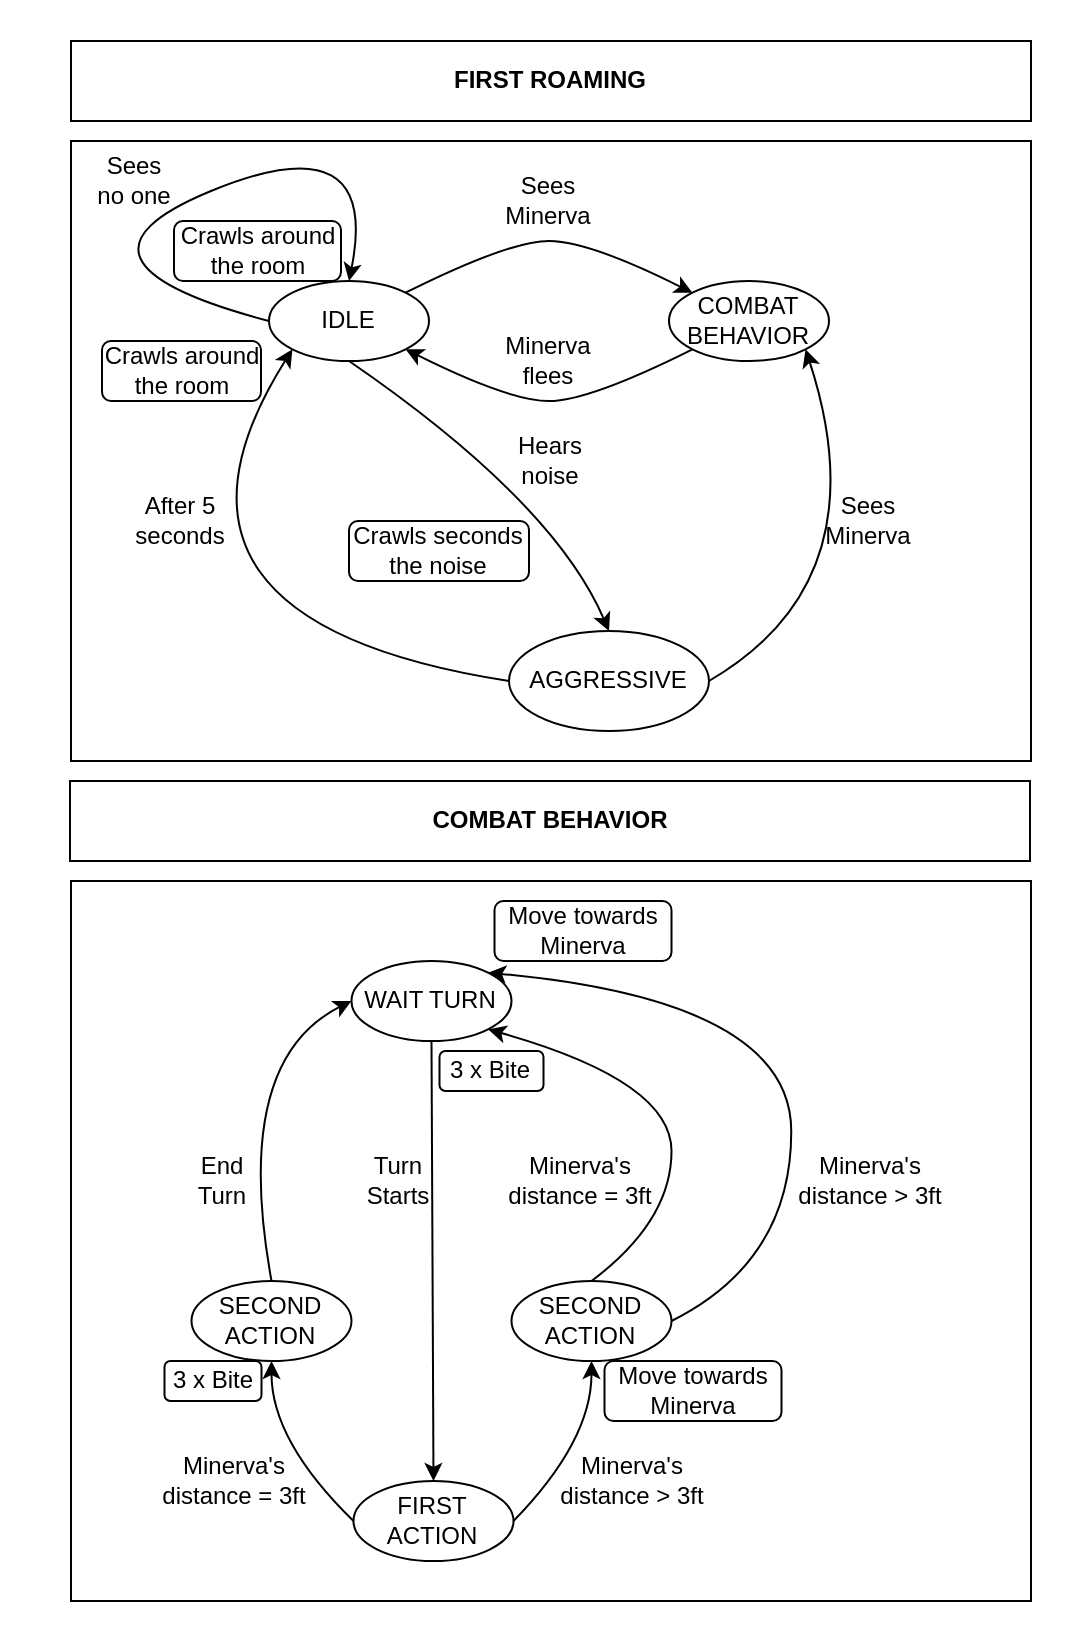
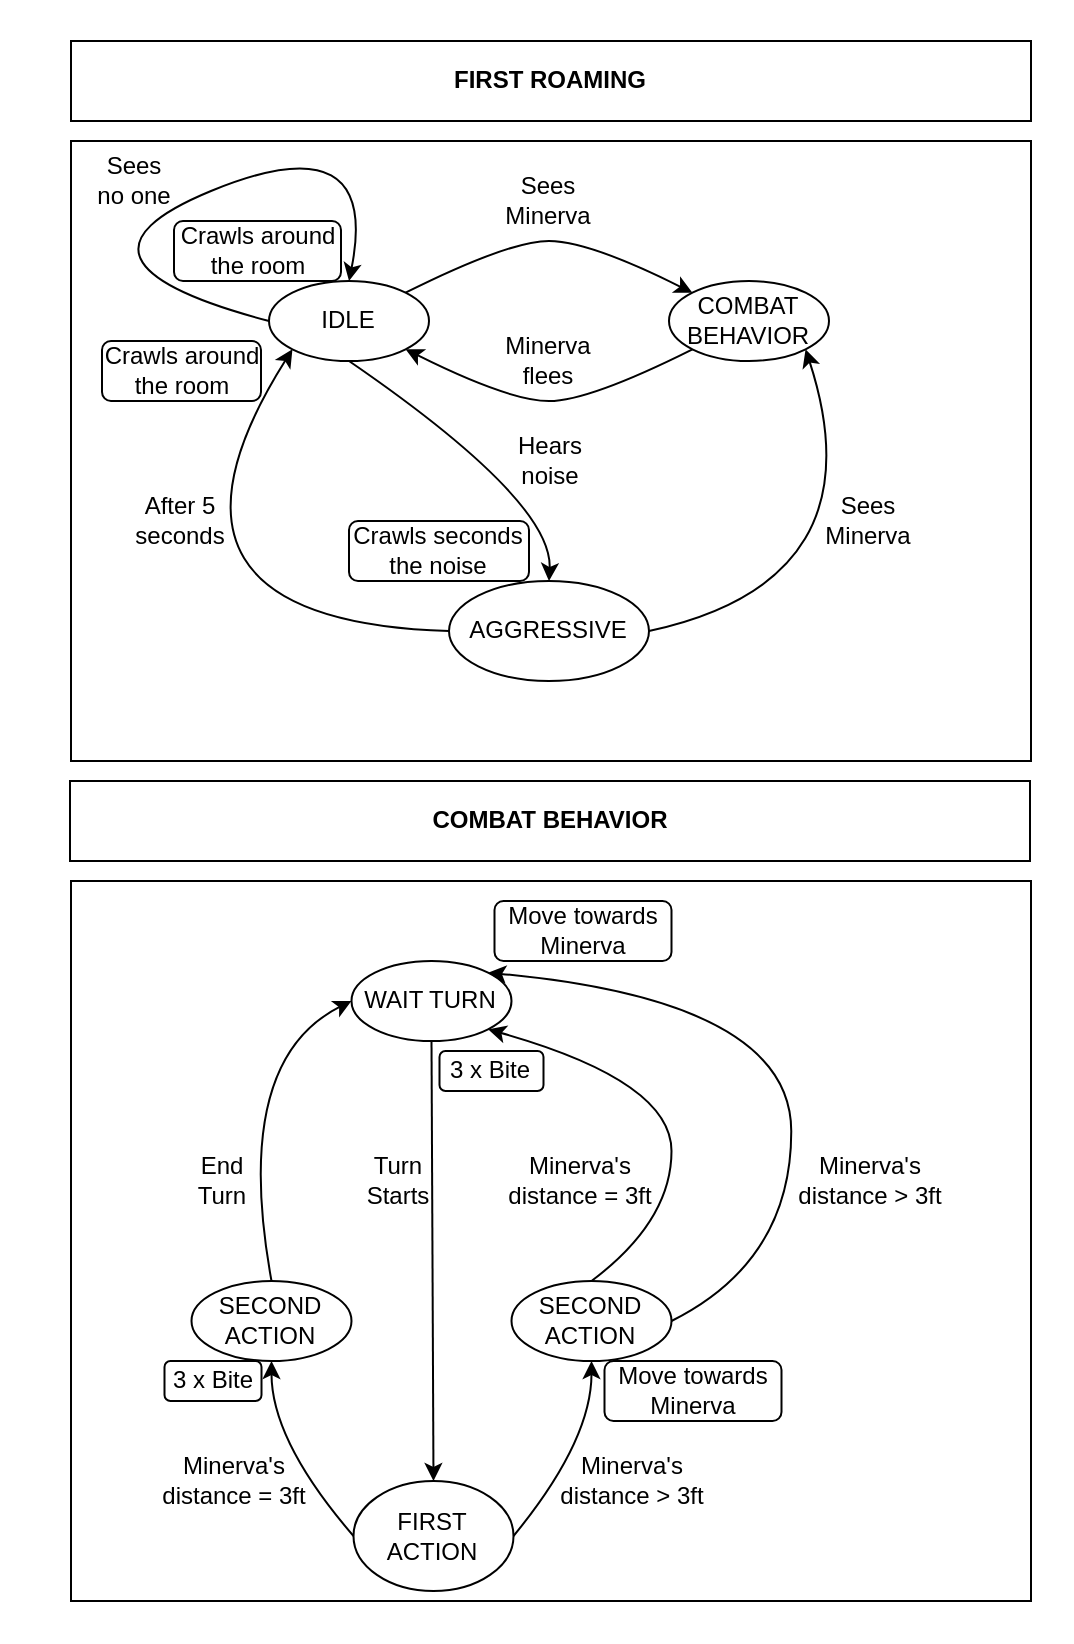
node "AGGRESSIVE": moved (609, 681) -> (549, 631)
node "FIRST ACTION": size 160x80 -> 160x110
